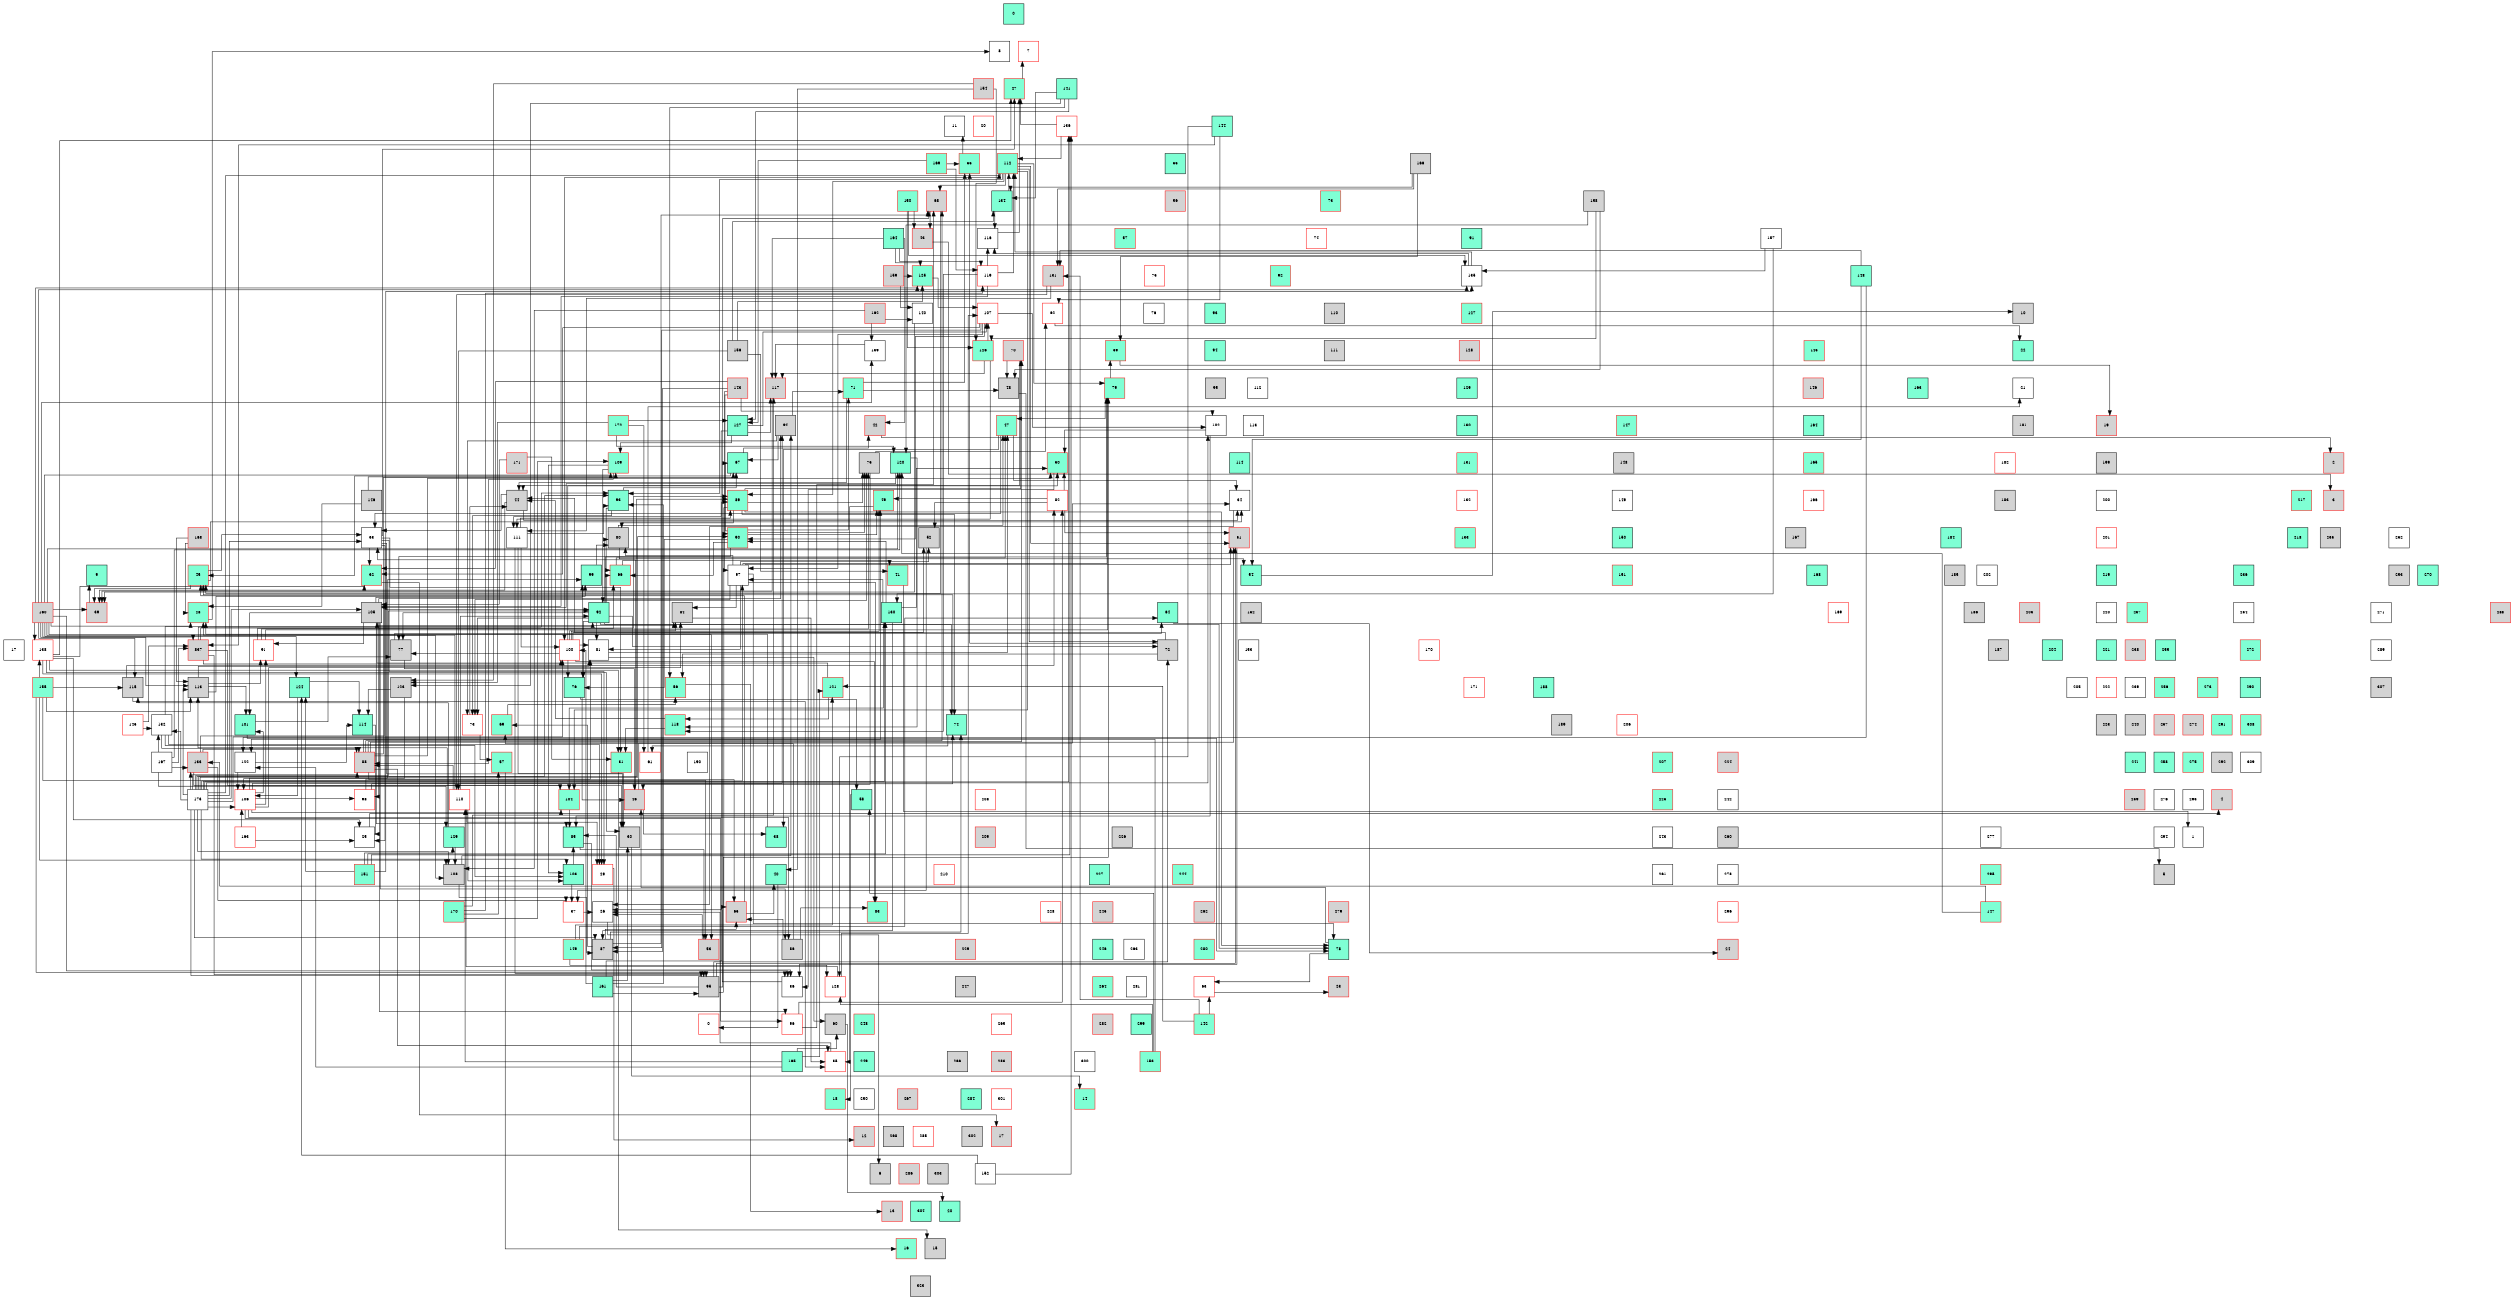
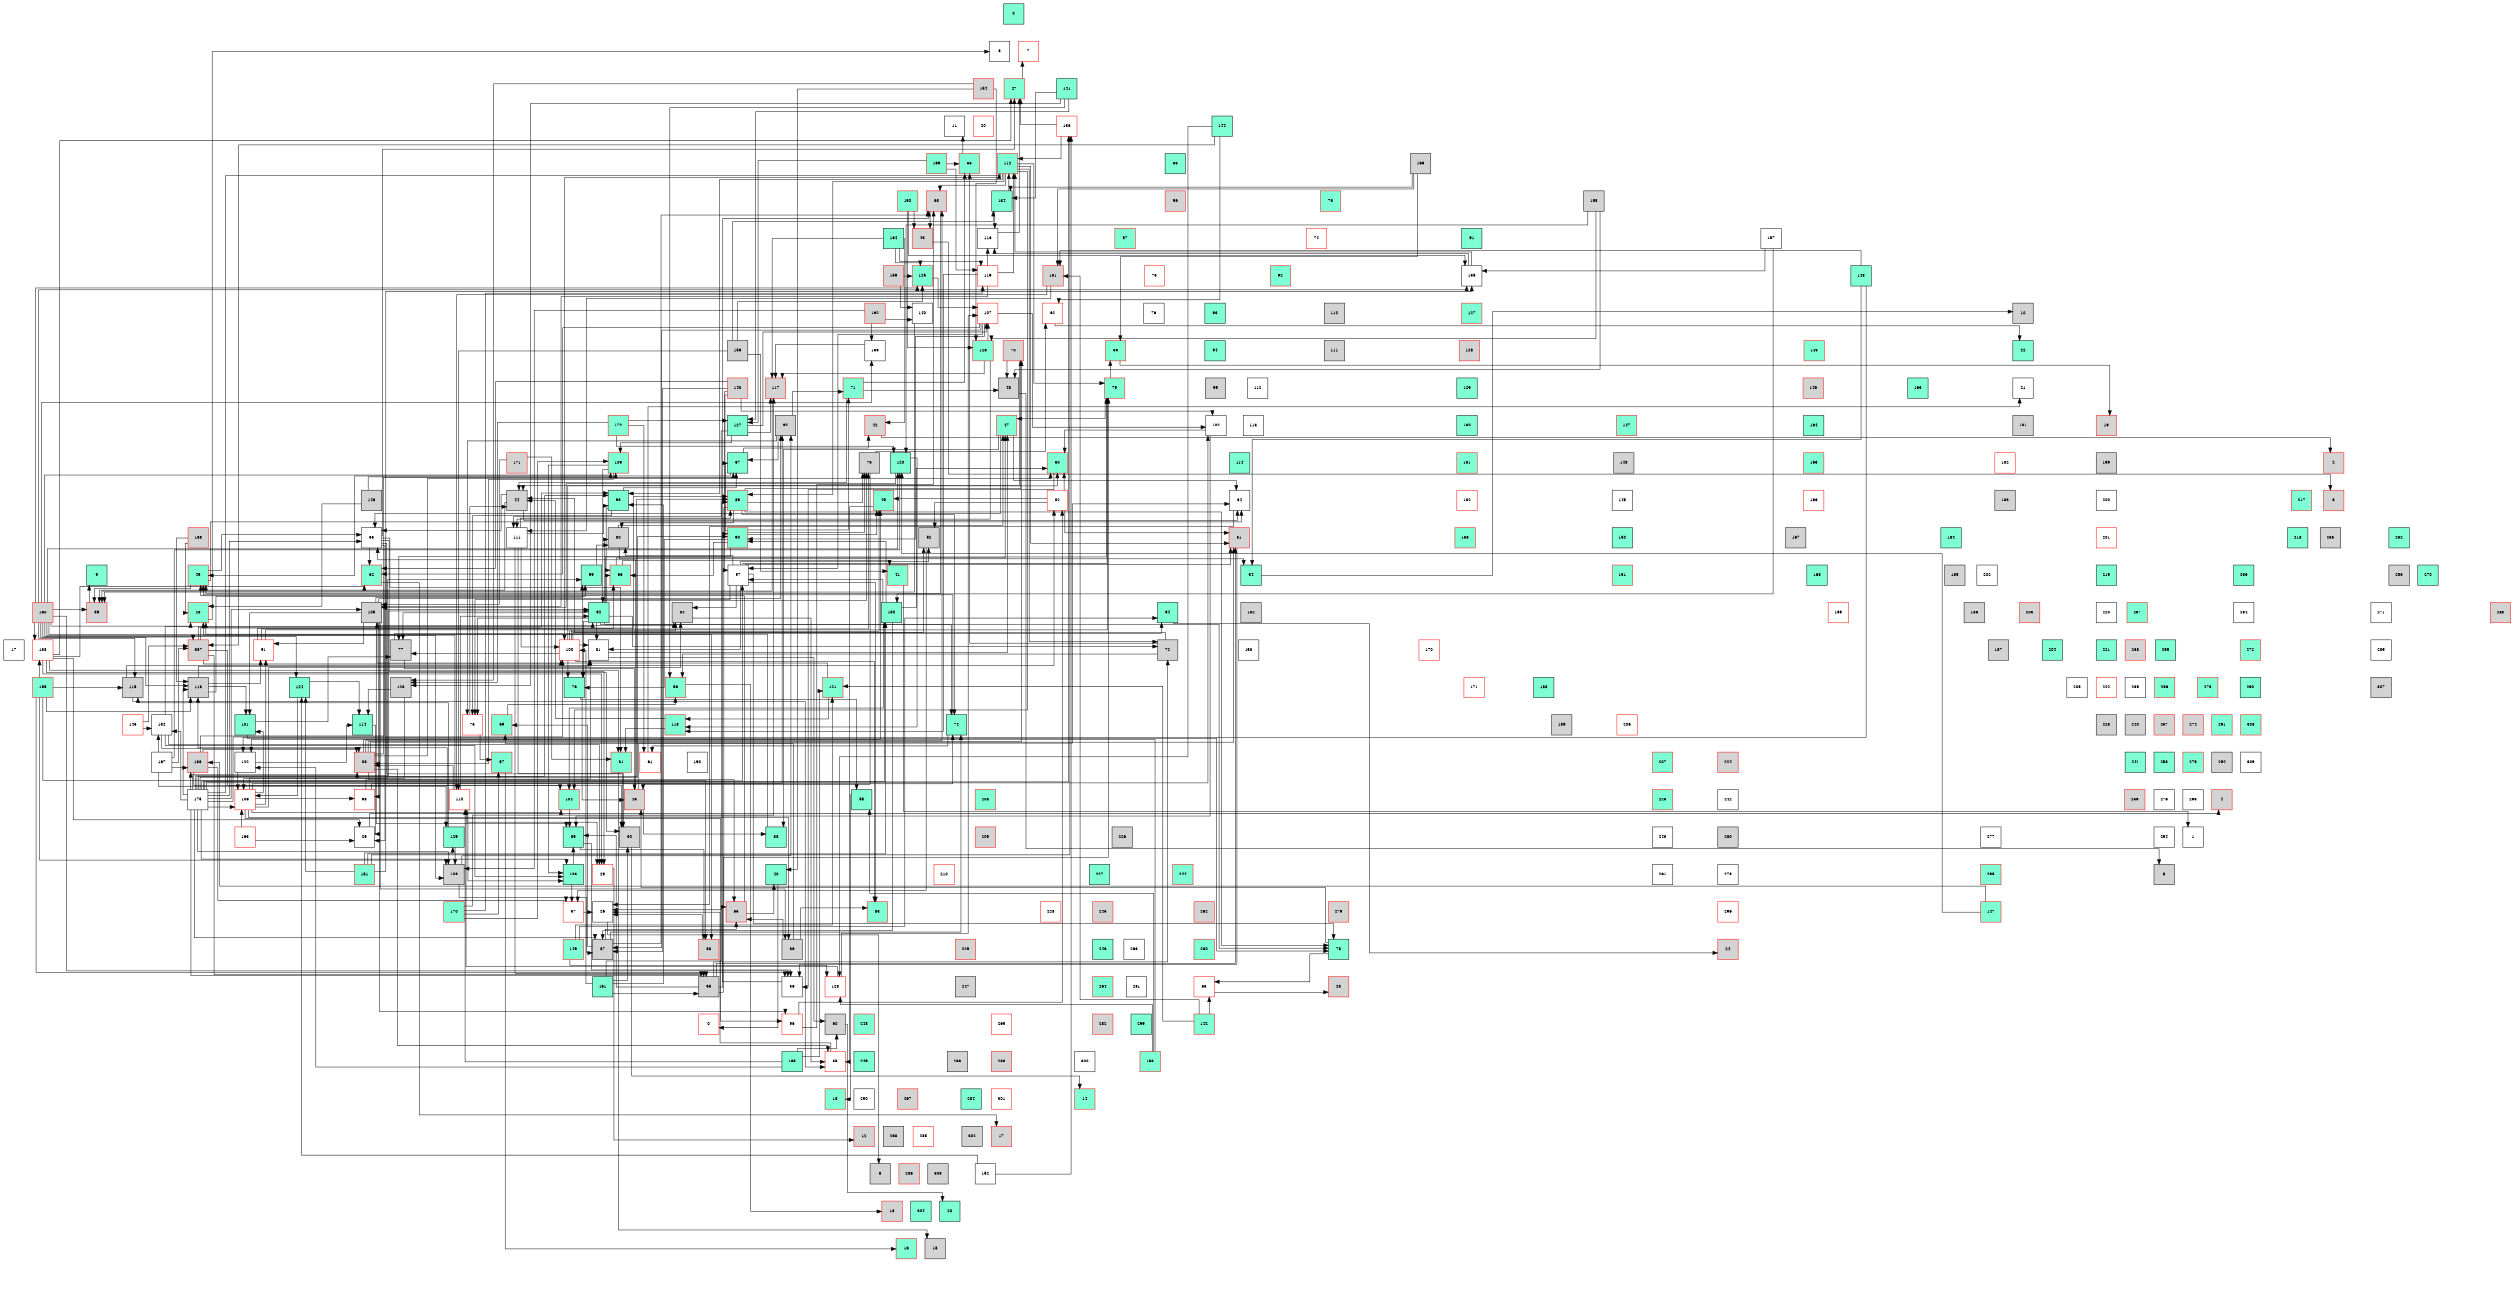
node "252": fillcolor white -> aquamarine
node "208": fillcolor white -> aquamarine
node "323": removed
